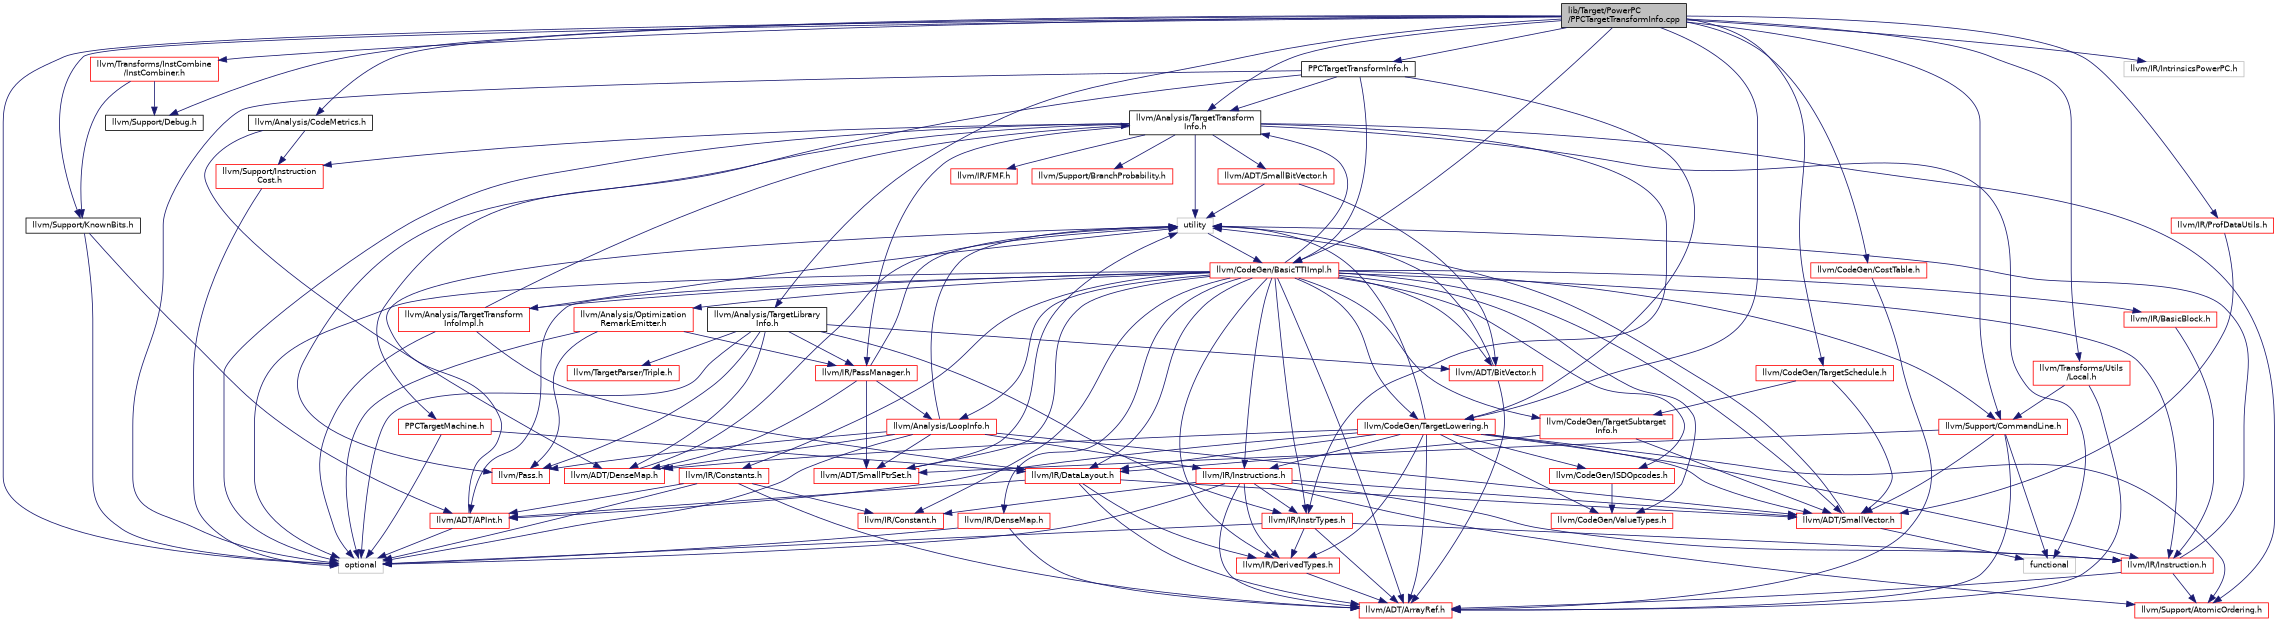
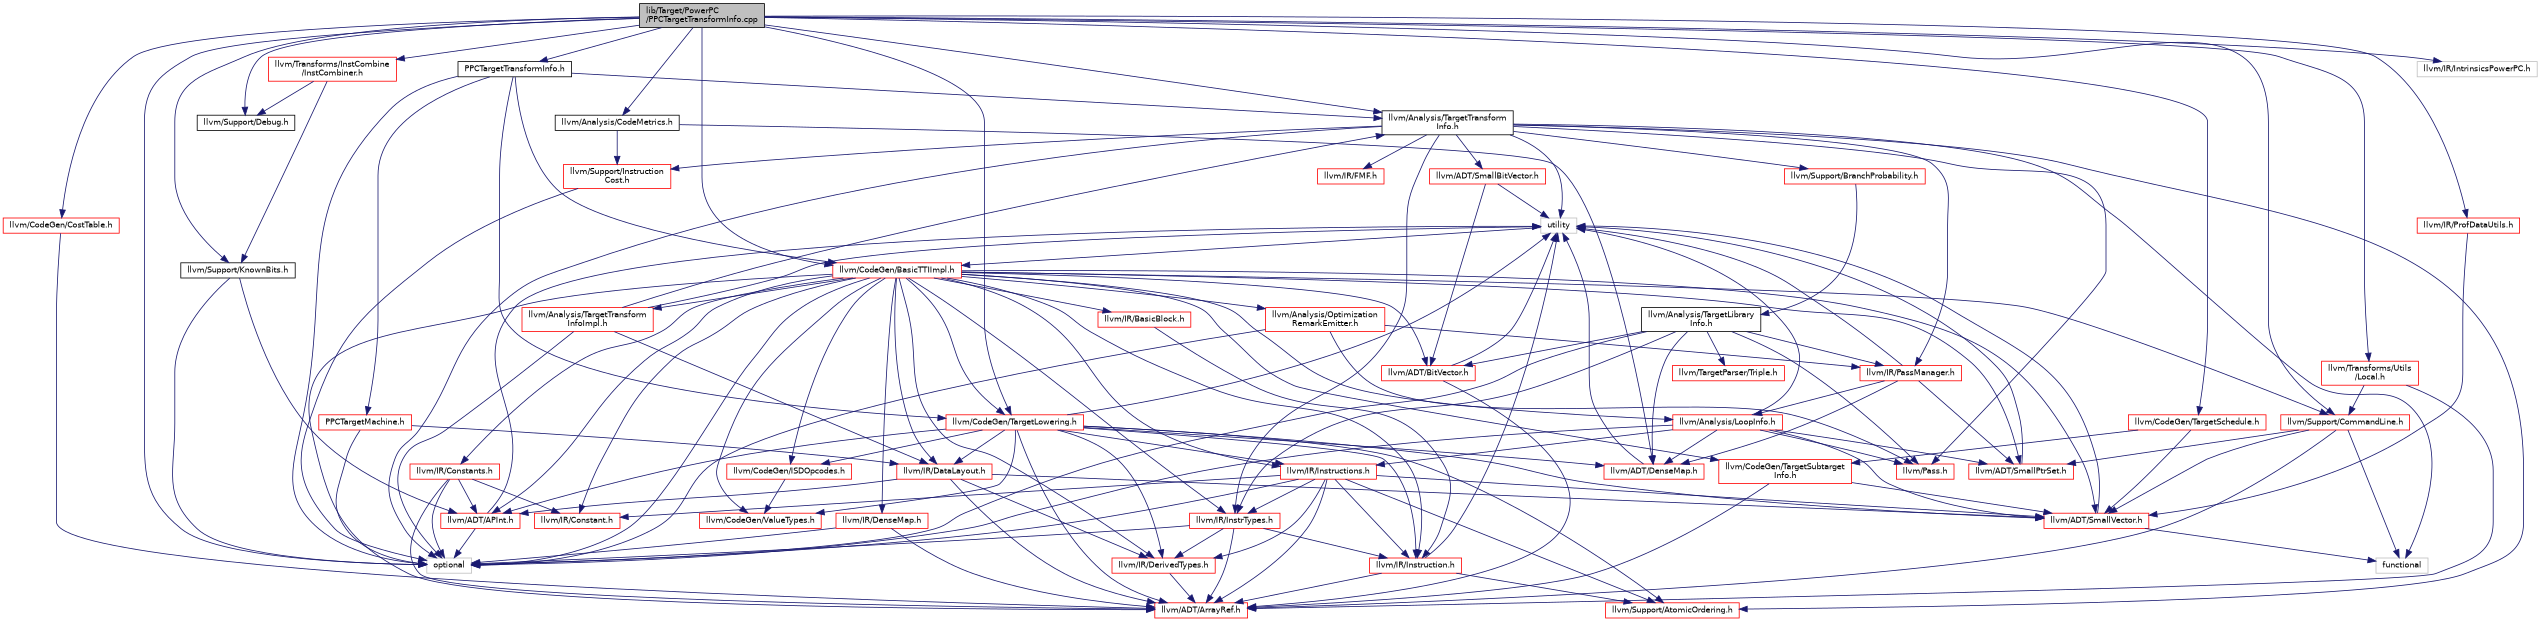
edge "lib/Target/PowerPC /PPCTargetTransformInfo.cpp" -> "llvm/Analysis/TargetLibrary Info.h": now "llvm/Support/BranchProbability.h" -> "llvm/Analysis/TargetLibrary Info.h"
edge "llvm/CodeGen/BasicTTIImpl.h" -> "llvm/Analysis/TargetTransform Info.h": removed
edge "llvm/CodeGen/TargetSubtarget Info.h" -> "llvm/IR/DataLayout.h": now "llvm/CodeGen/TargetSubtarget Info.h" -> "llvm/ADT/ArrayRef.h"
